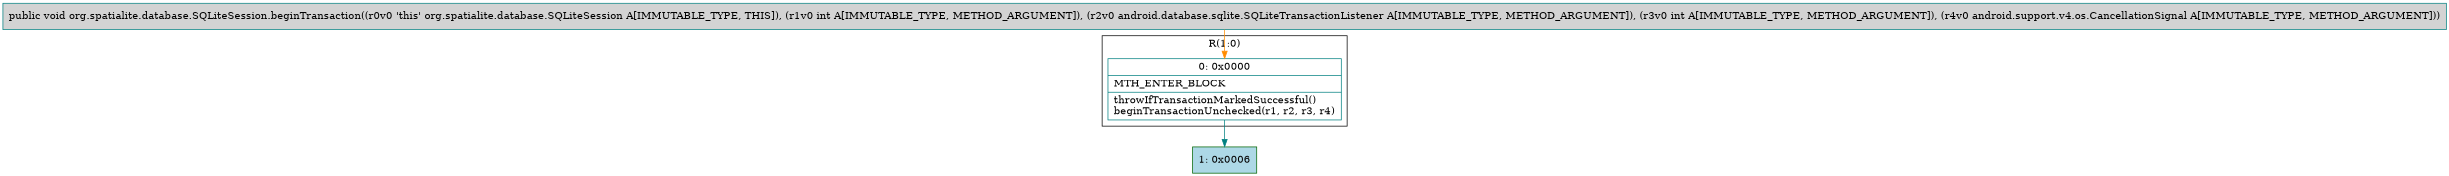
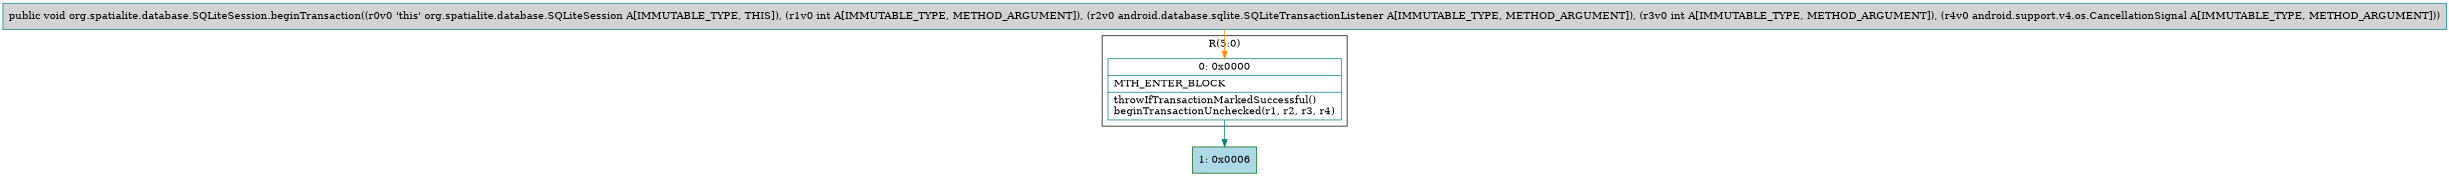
cluster "R(1:0)": label "R(1:0)" -> "R(5:0)"
